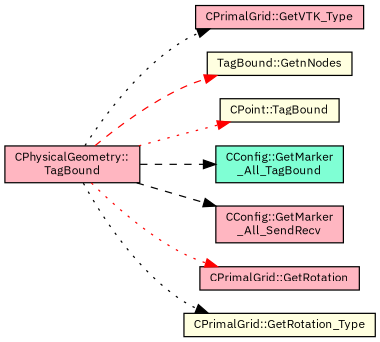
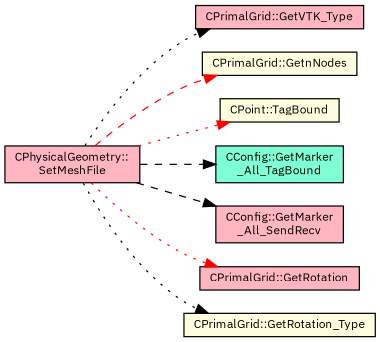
node "TagBound::GetnNodes": label "TagBound::GetnNodes" -> "CPrimalGrid::GetnNodes"
node "CPhysicalGeometry:: TagBound": label "CPhysicalGeometry:: TagBound" -> "CPhysicalGeometry:: SetMeshFile"
